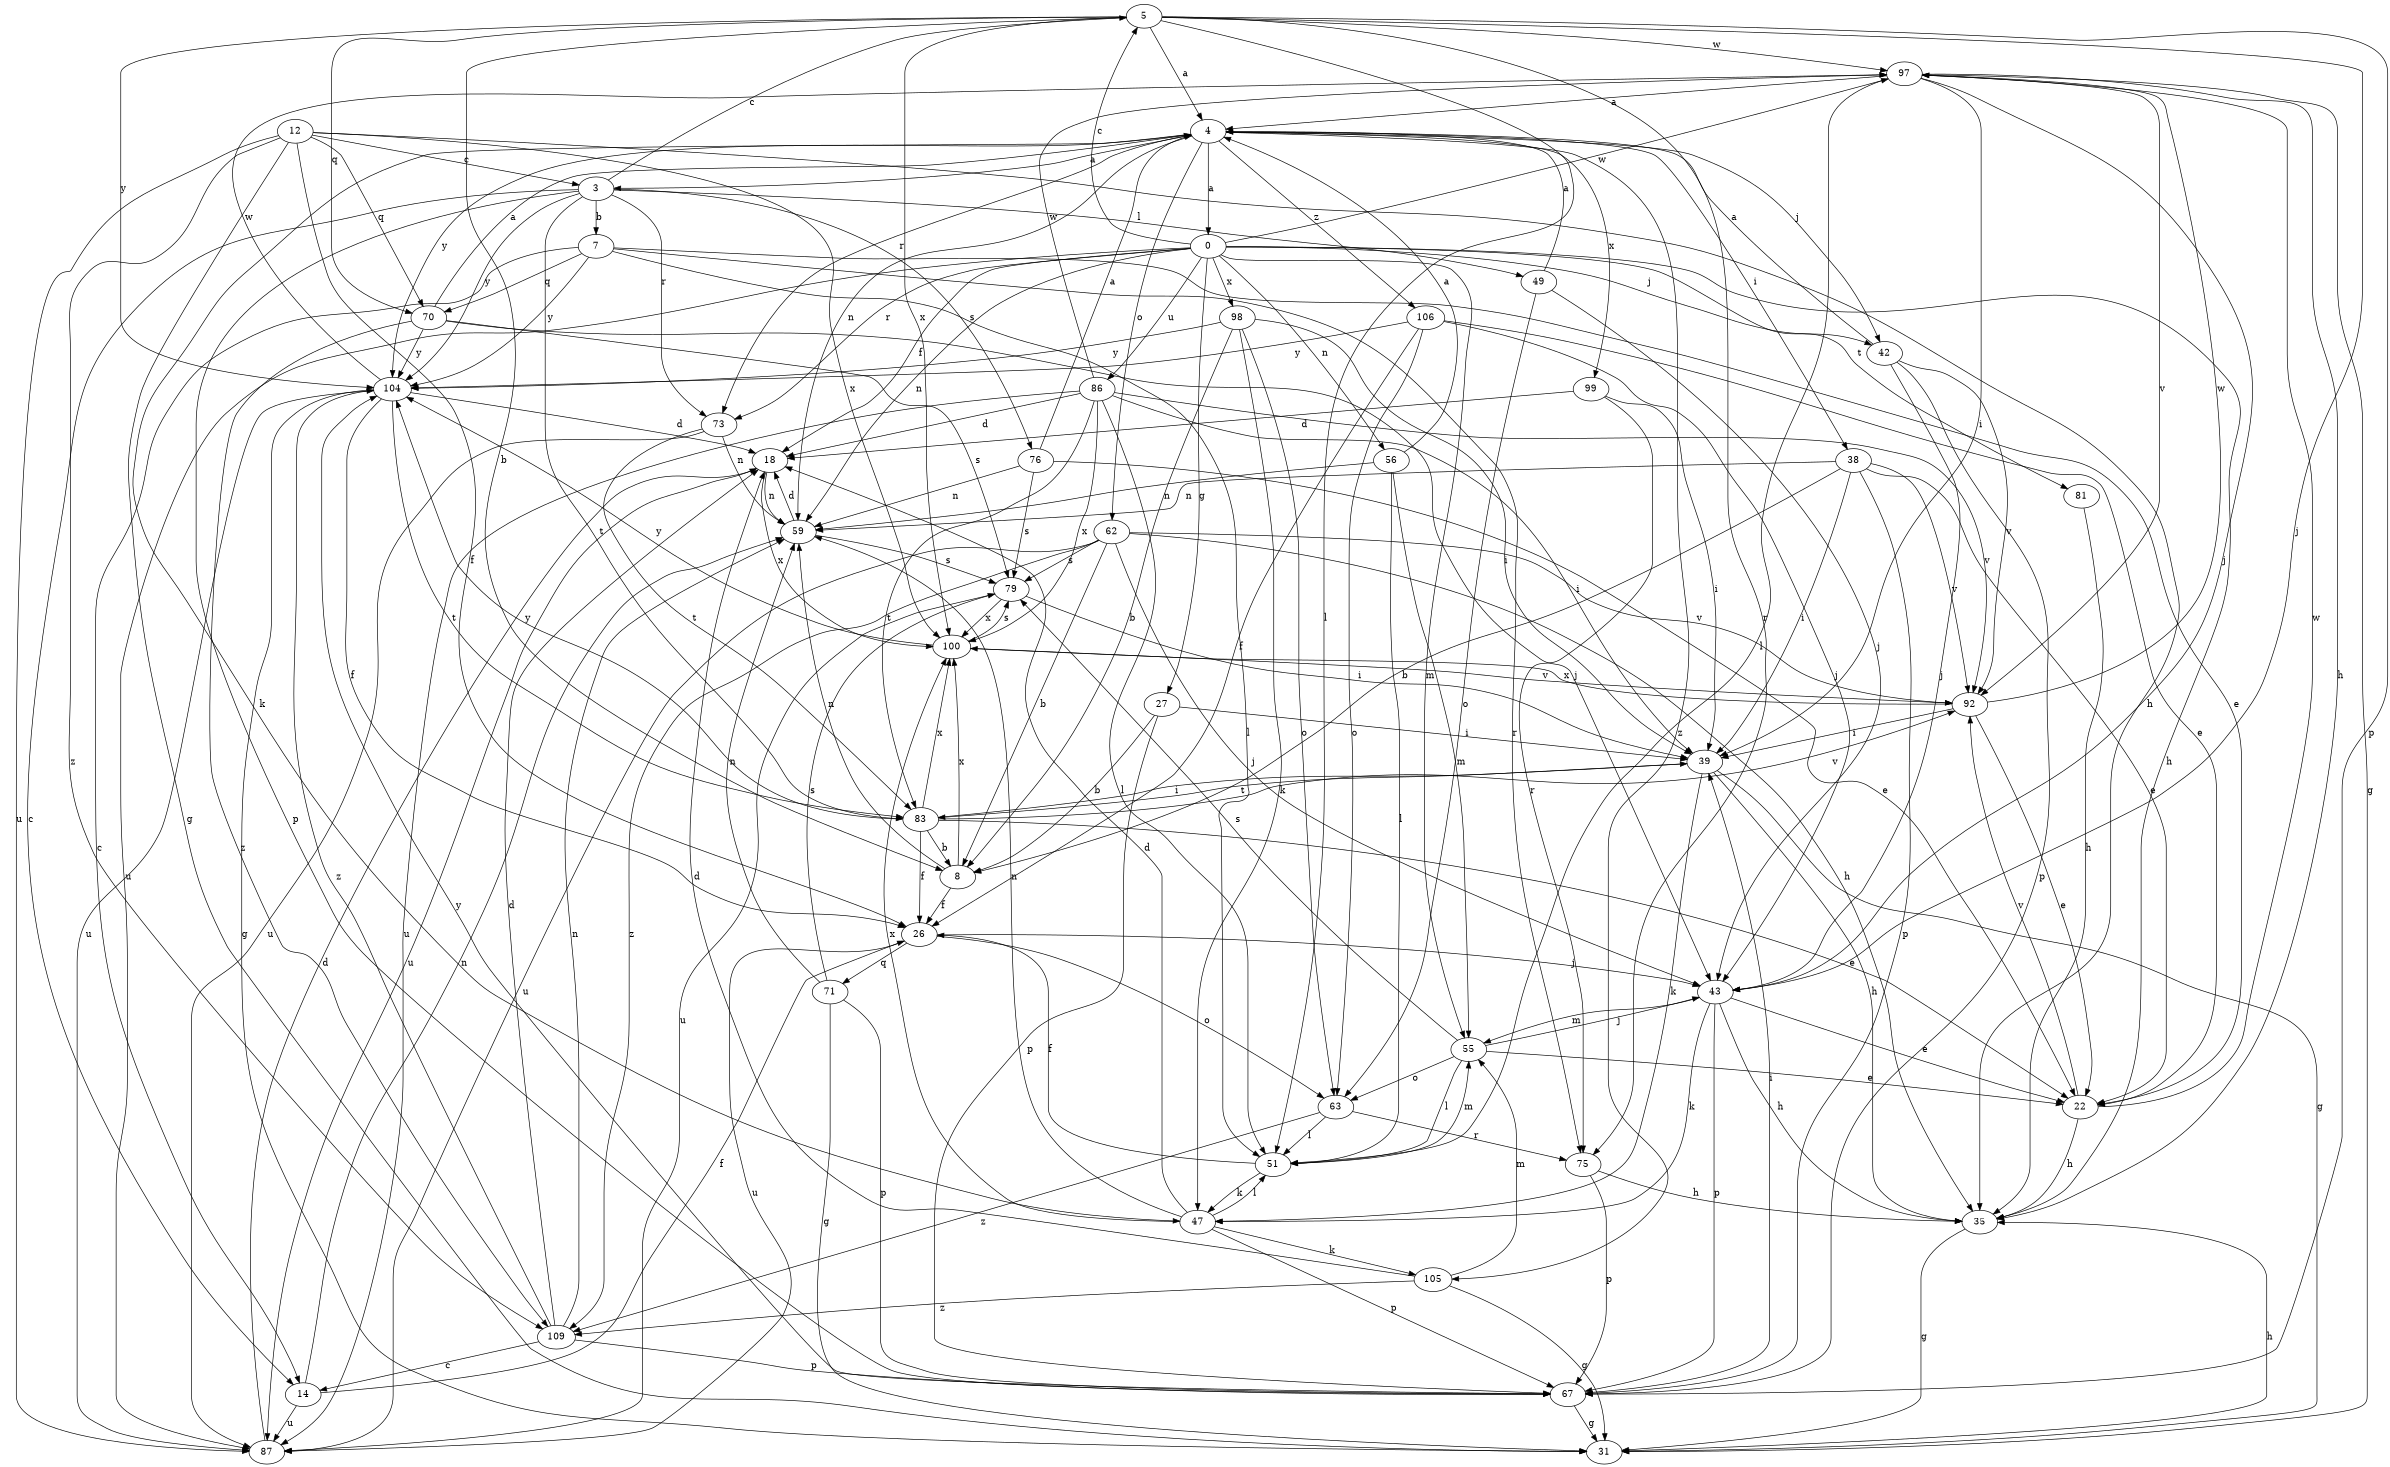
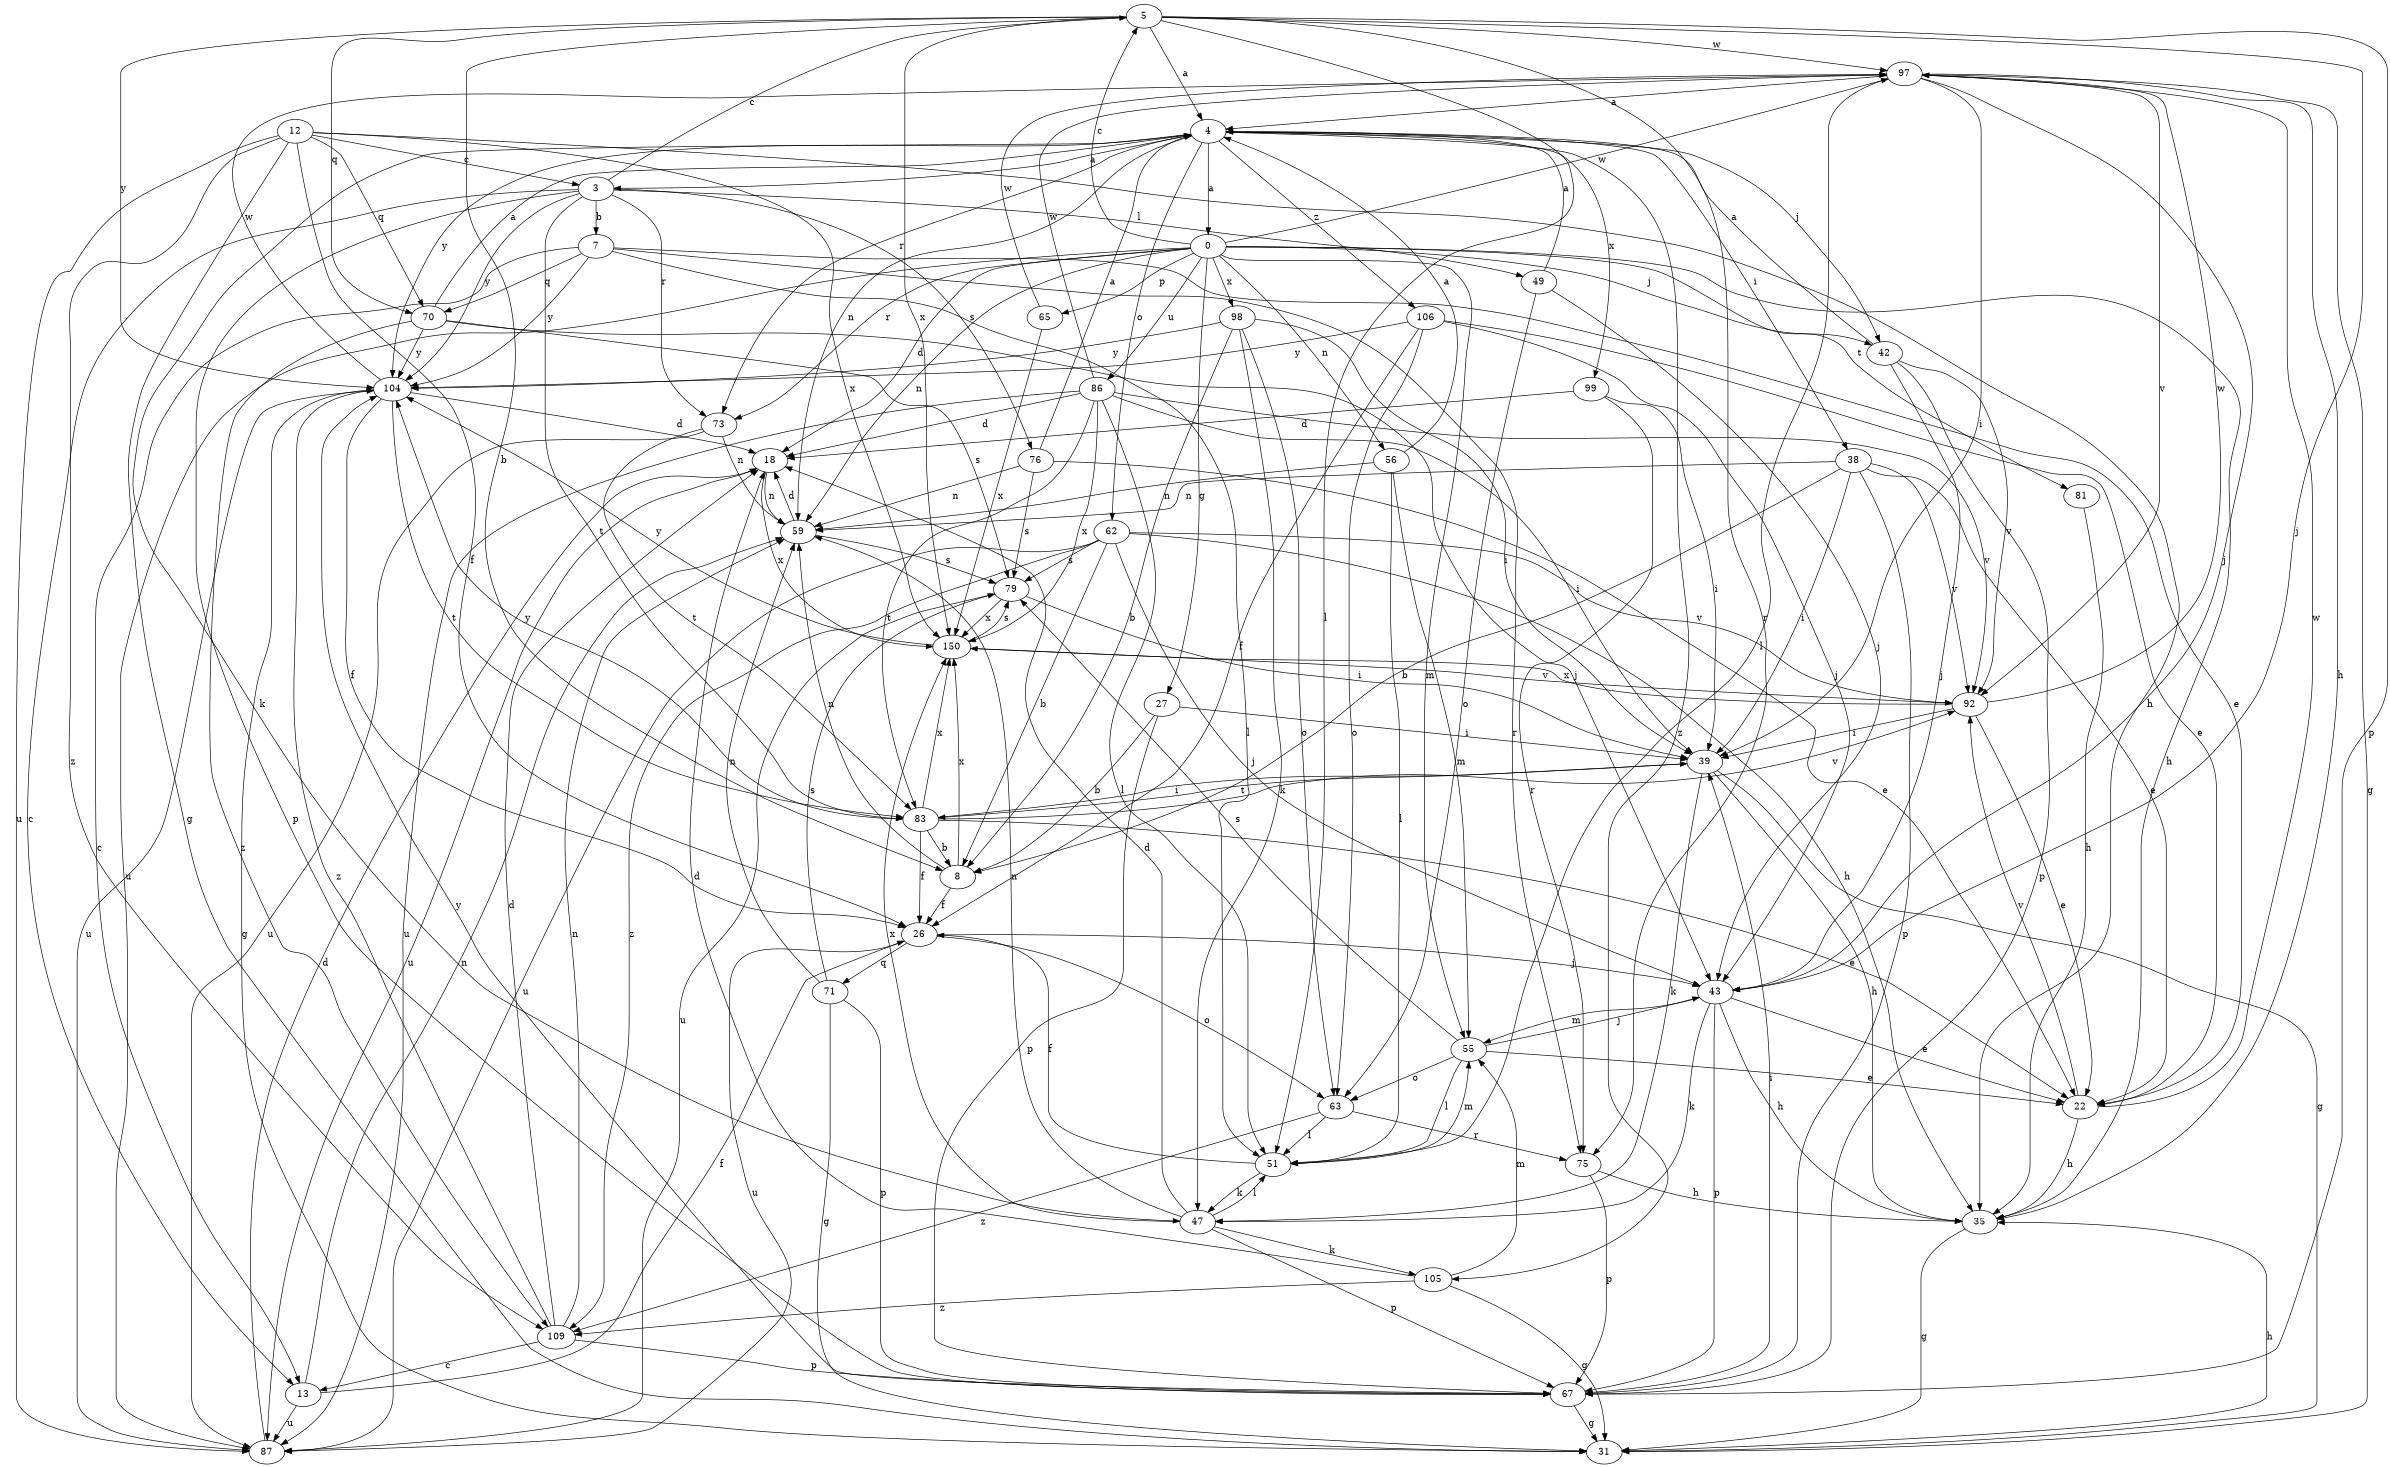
node "65": added
edge "0" -> "18": label "f" -> "d"
node "100": label "100" -> "150"
node "14": label "14" -> "13"
